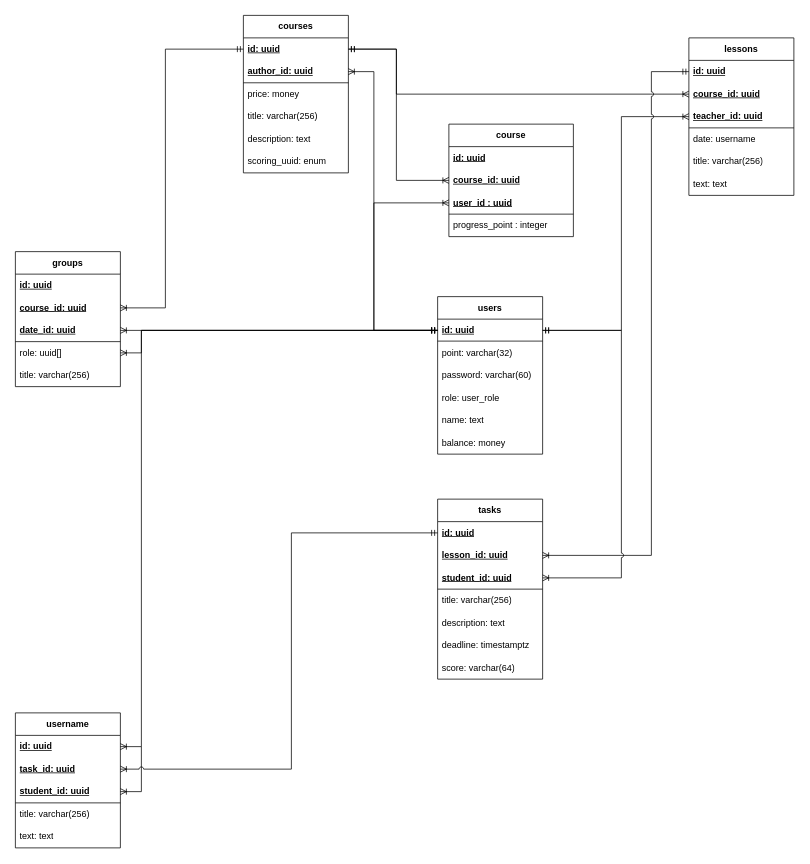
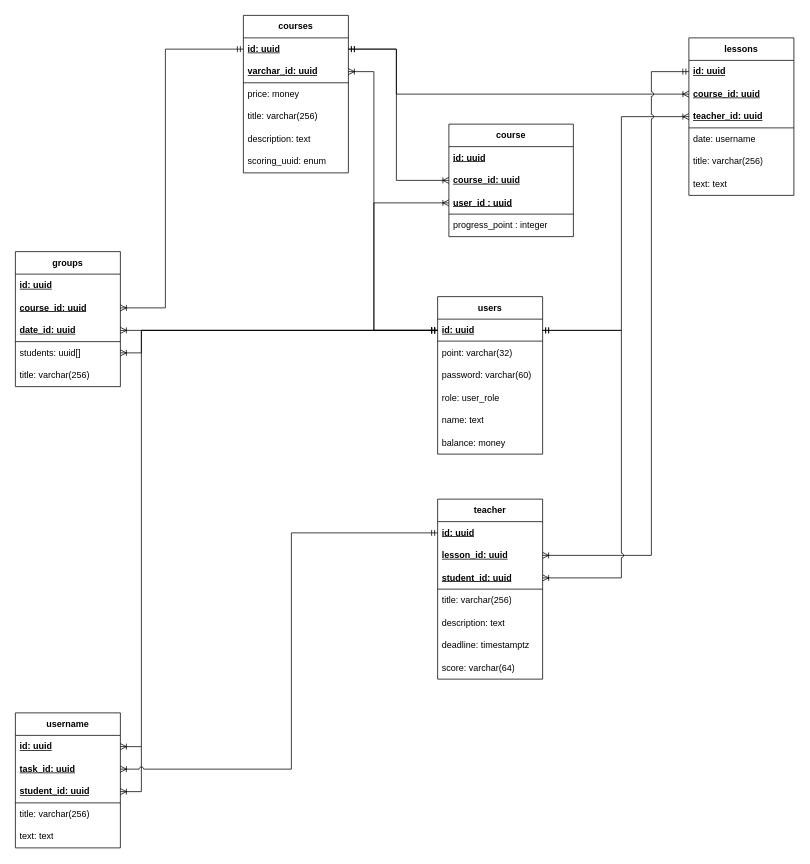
node "author_id: uuid": label "author_id: uuid" -> "varchar_id: uuid"
node "role: uuid[]": label "role: uuid[]" -> "students: uuid[]"
node "tasks": label "tasks" -> "teacher"
